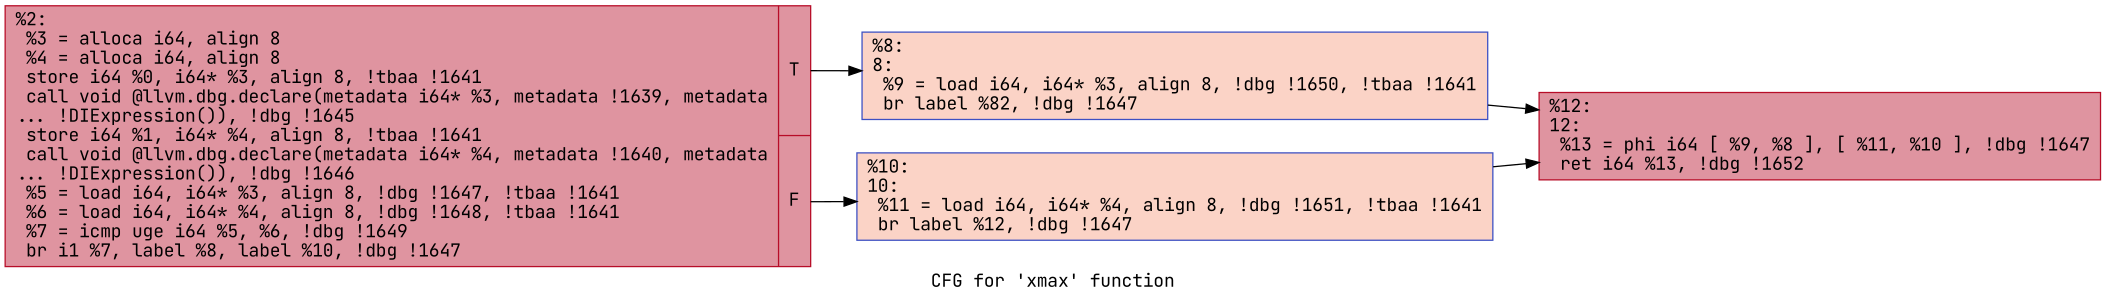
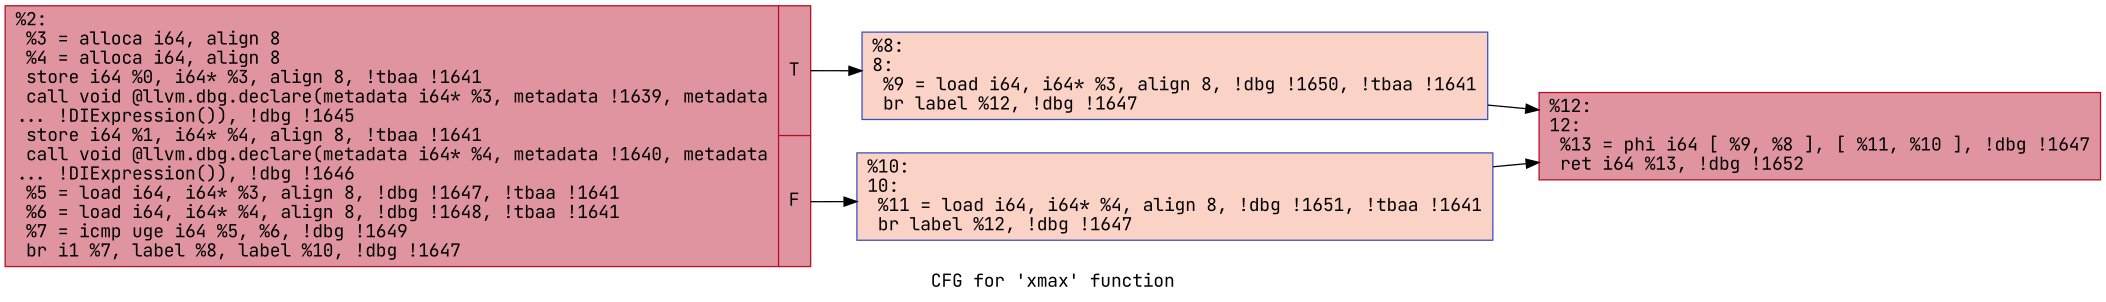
node "%8:": text "br label %82, !dbg !1647" -> "br label %12, !dbg !1647"
